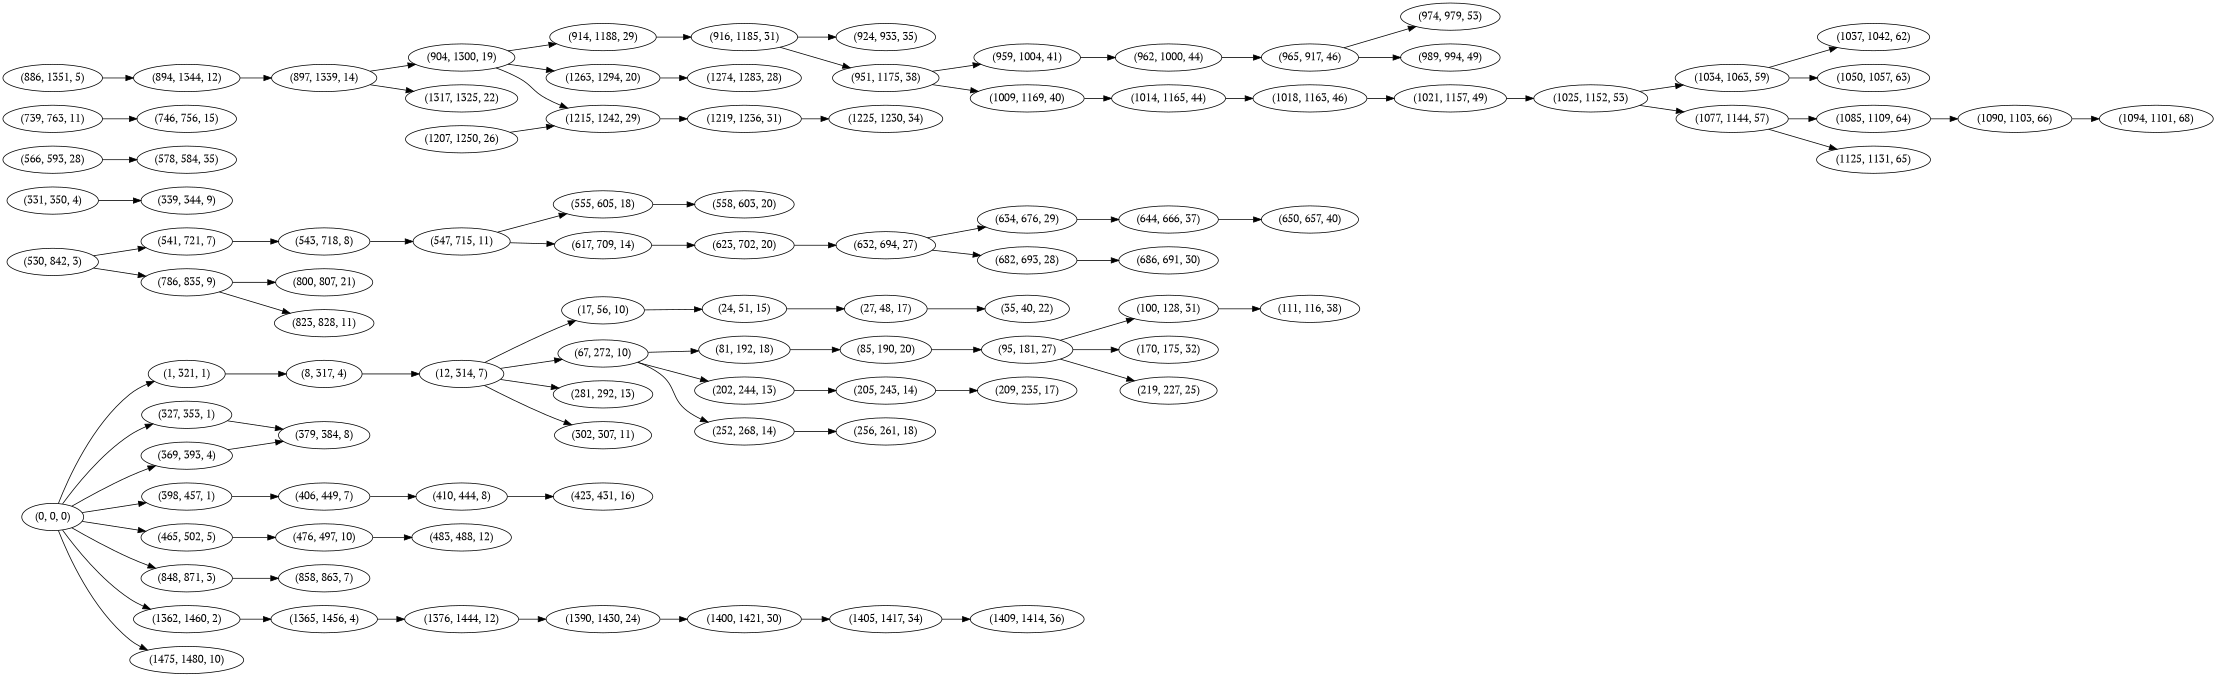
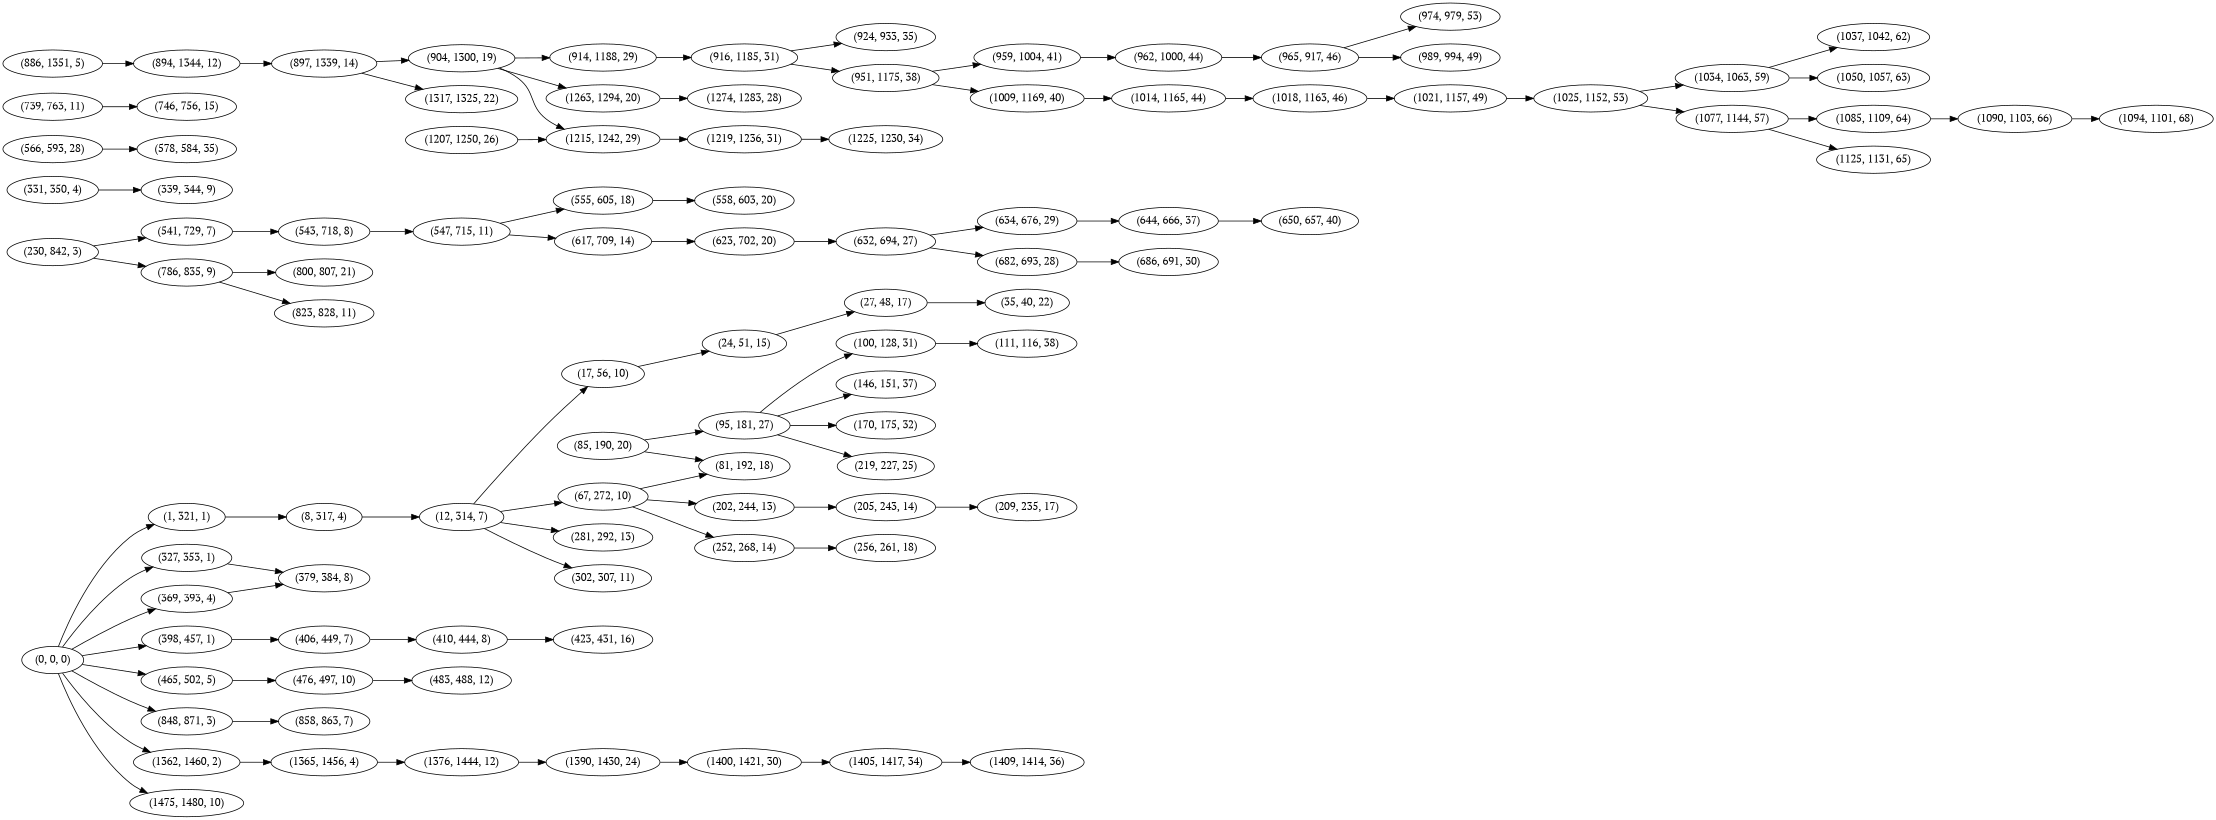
node "(541, 721, 7)": label "(541, 721, 7)" -> "(541, 729, 7)"
node "(530, 842, 3)": label "(530, 842, 3)" -> "(230, 842, 3)"
edge "(81, 192, 18)" -> "(85, 190, 20)": reversed
node "(146, 151, 37)": added
